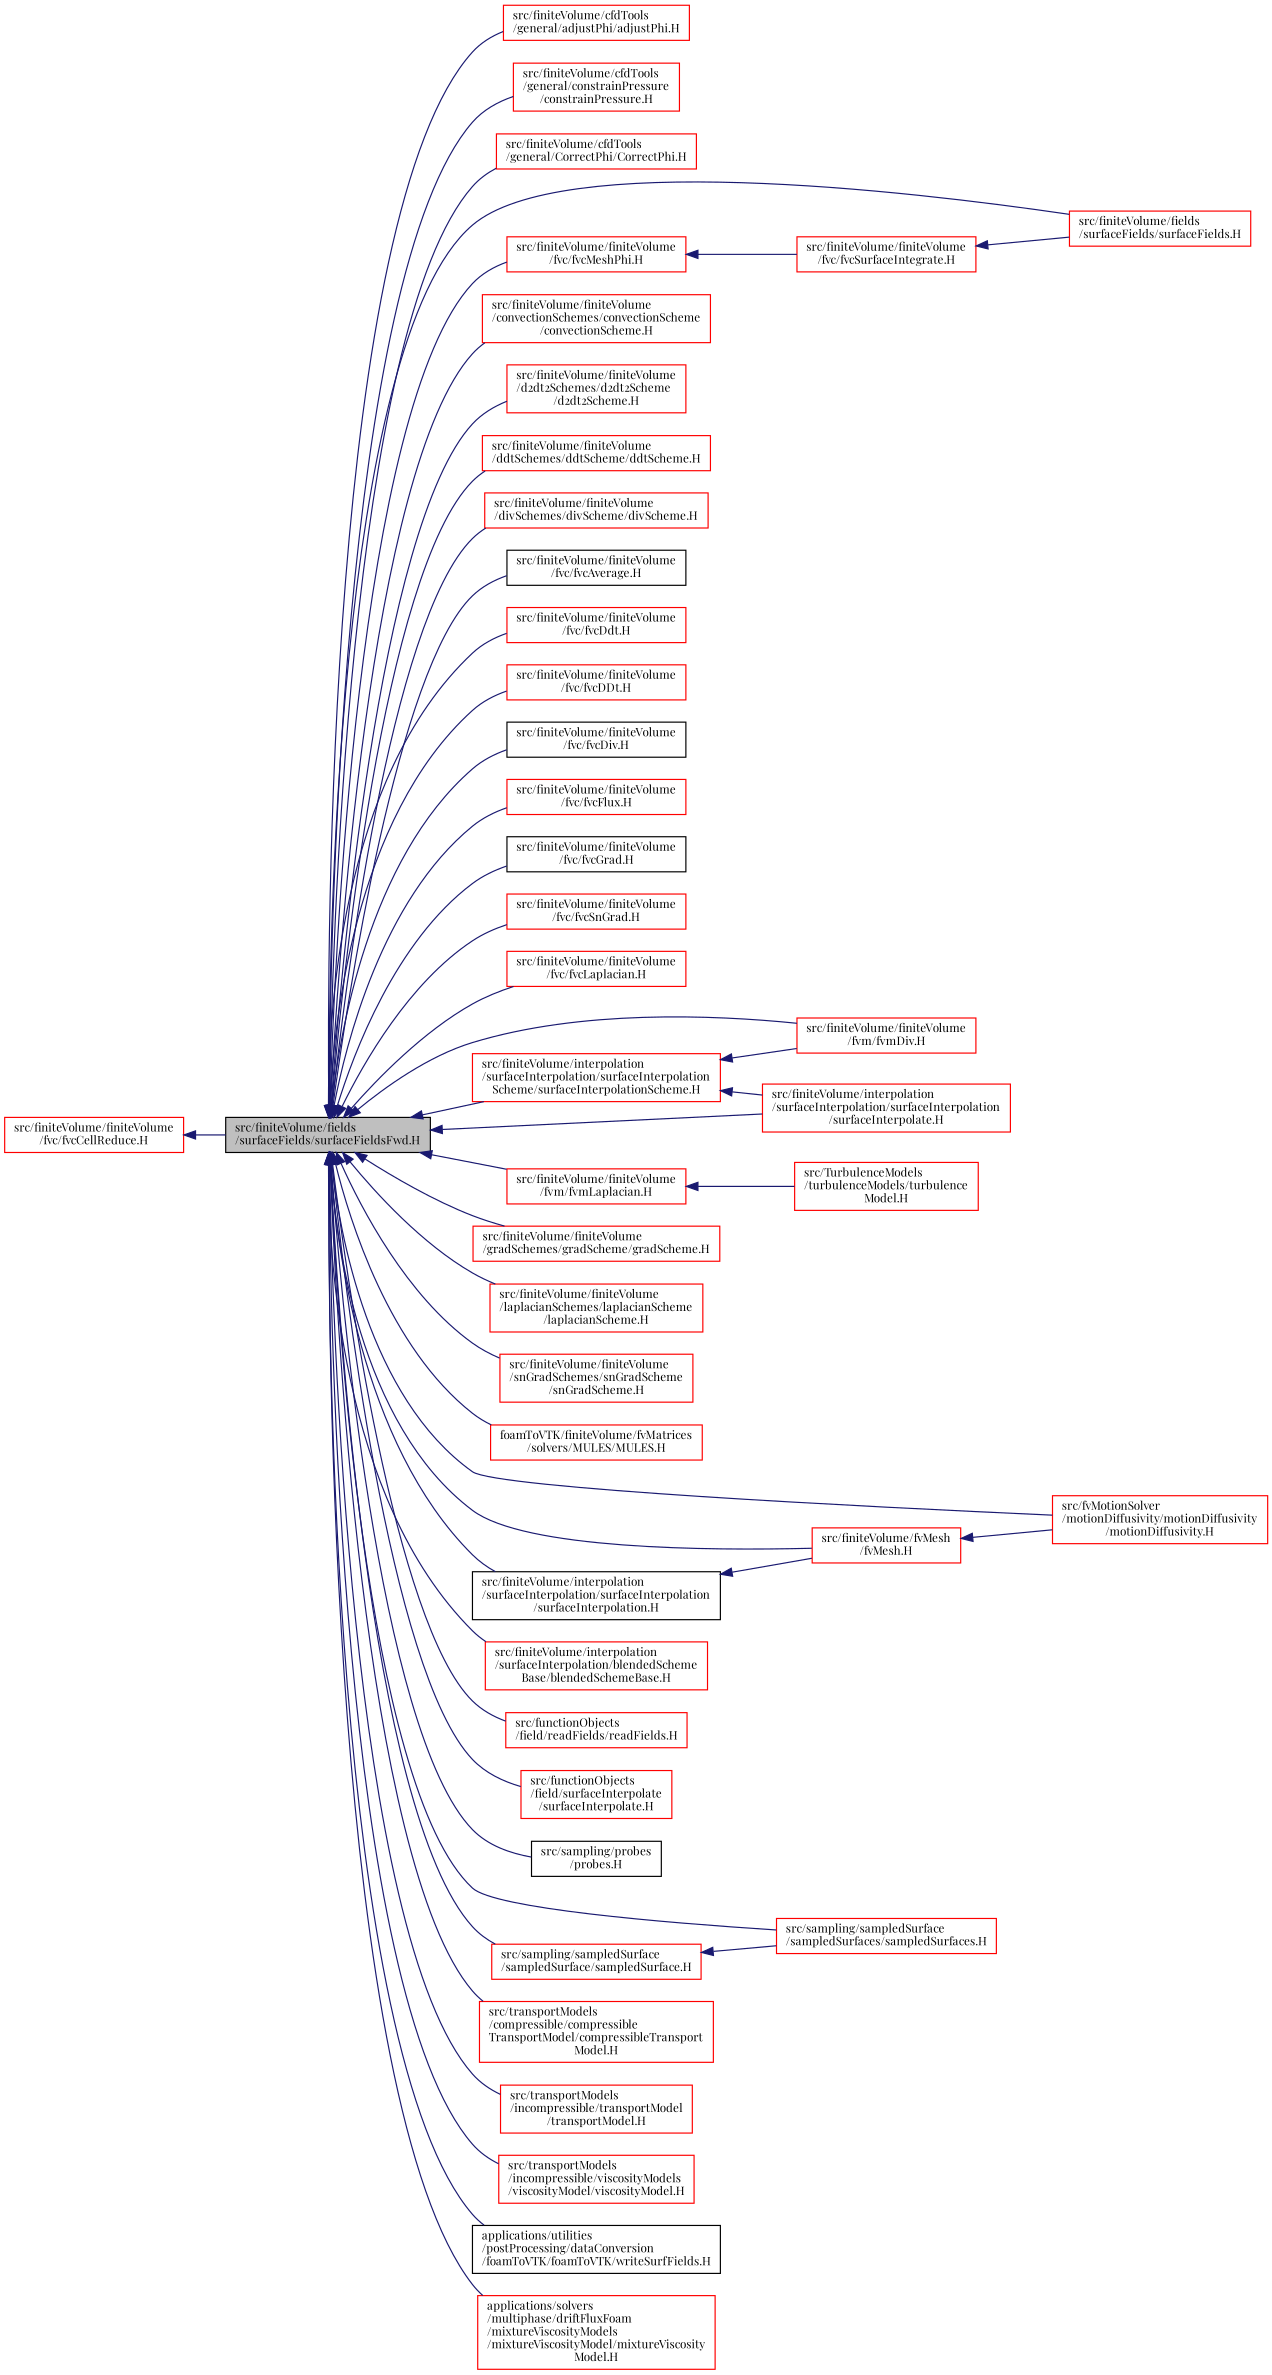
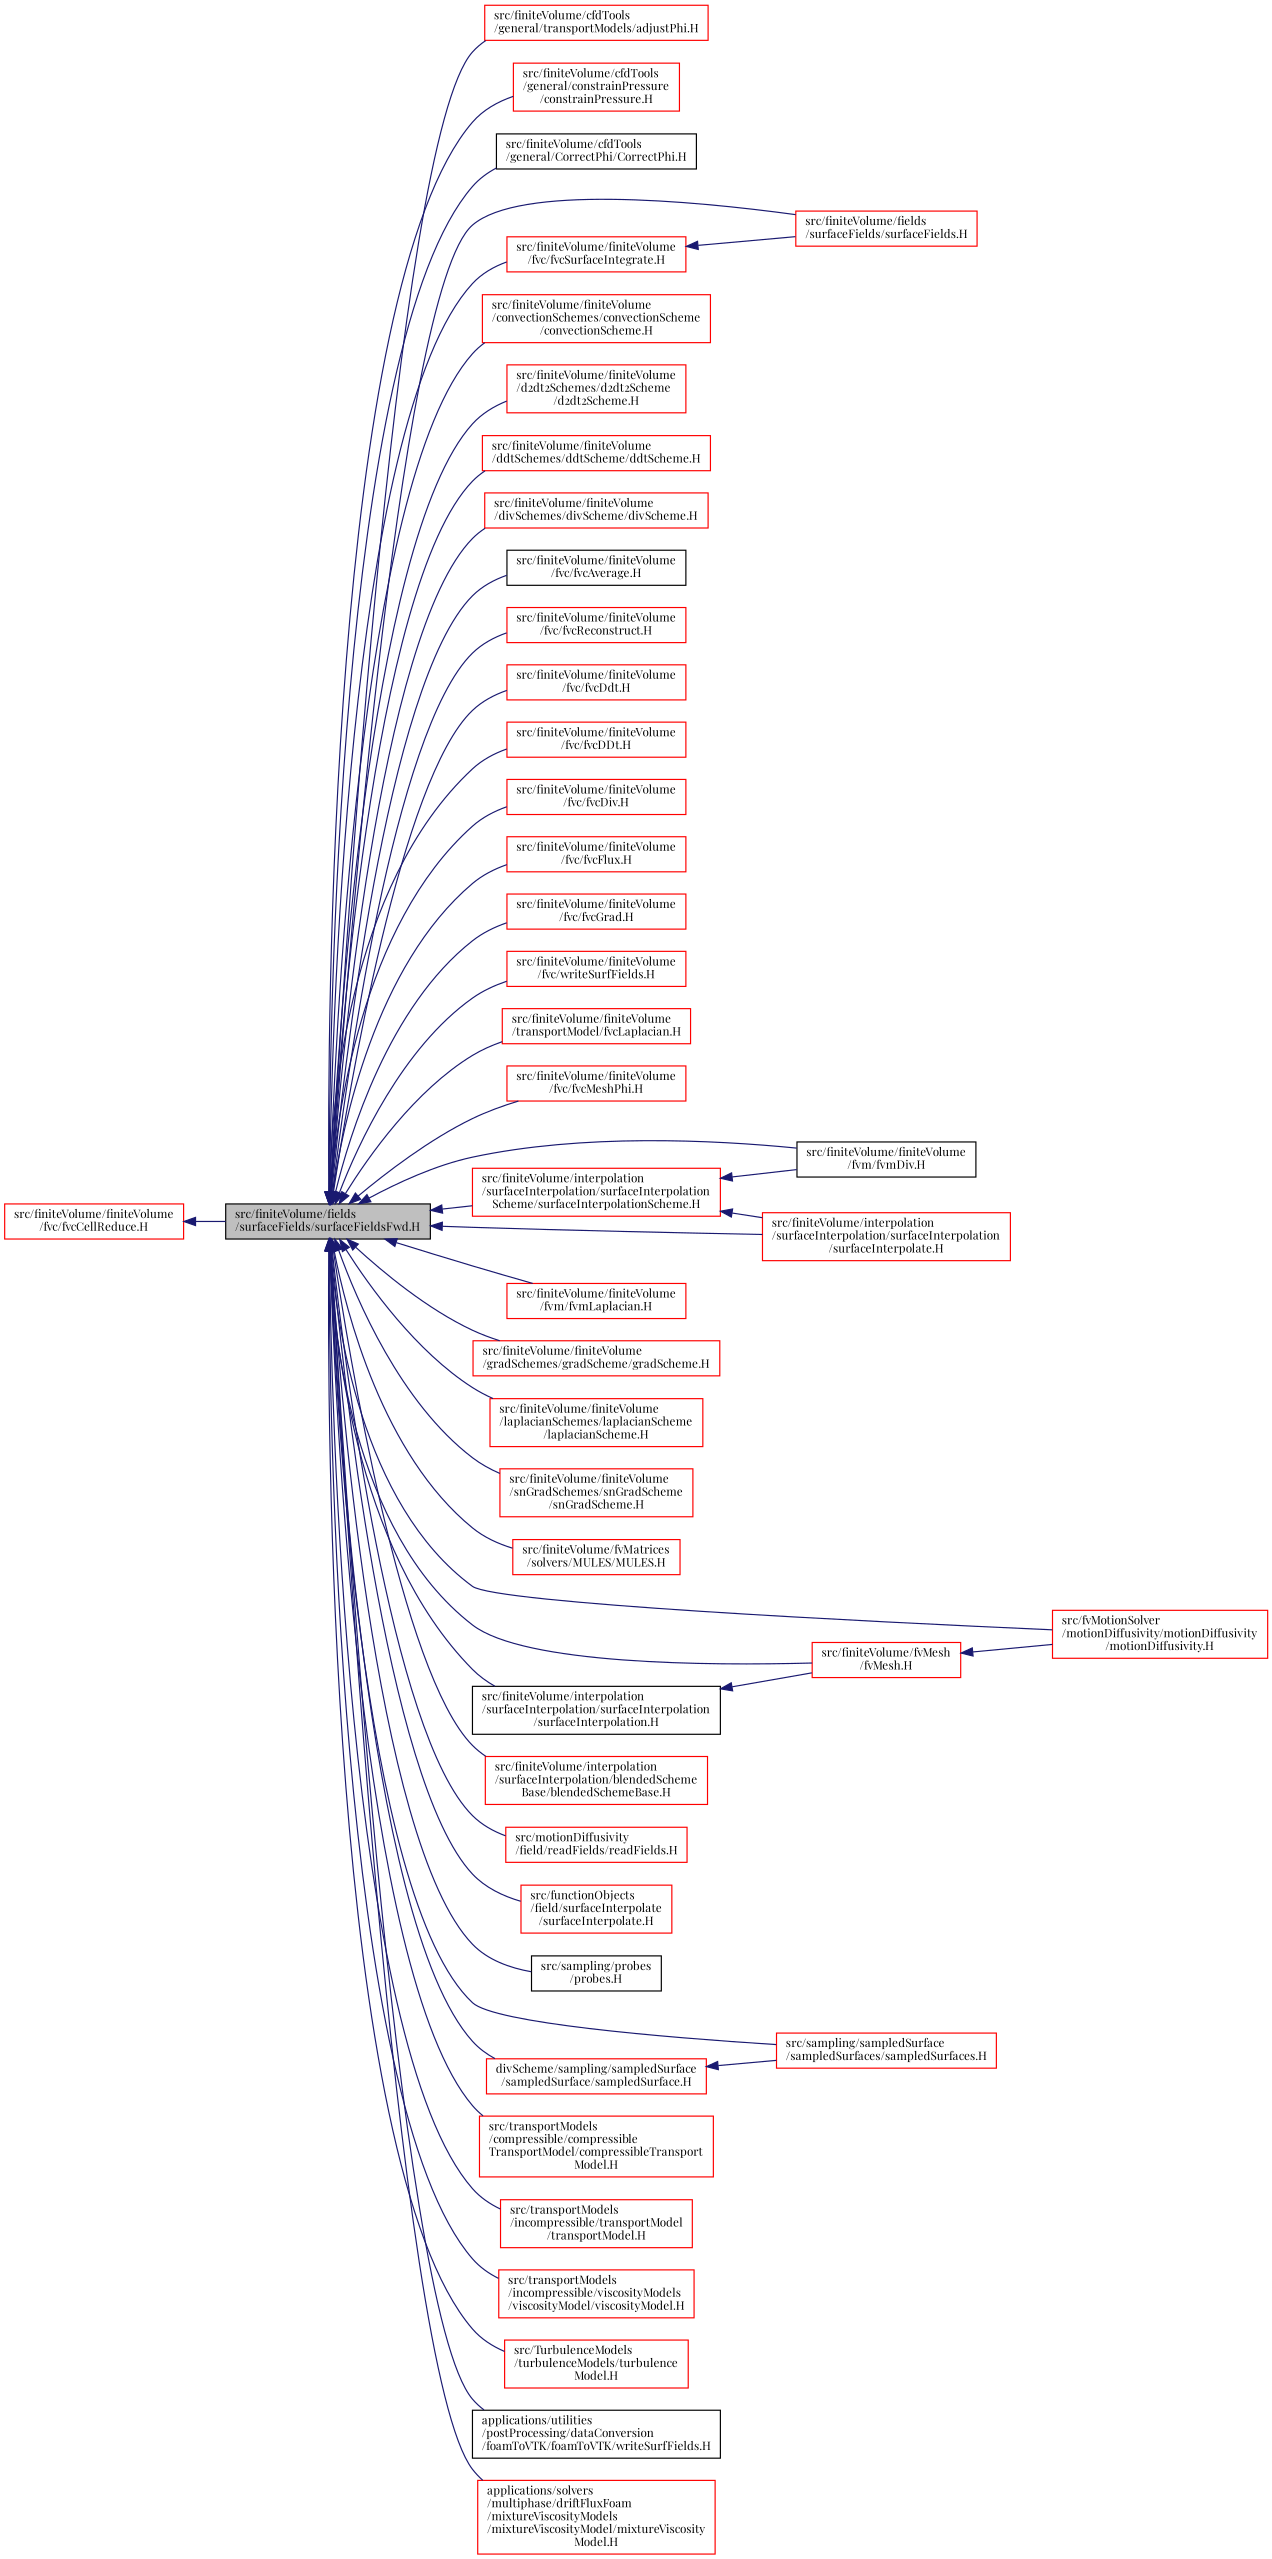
node "src/finiteVolume/cfdTools /general/adjustPhi/adjustPhi.H": label "src/finiteVolume/cfdTools /general/adjustPhi/adjustPhi.H" -> "src/finiteVolume/cfdTools /general/transportModels/adjustPhi.H"
node "src/finiteVolume/cfdTools /general/CorrectPhi/CorrectPhi.H": color red -> black
edge "src/finiteVolume/finiteVolume /fvc/fvcSurfaceIntegrate.H" -> "src/finiteVolume/finiteVolume /fvc/fvcMeshPhi.H": now "src/finiteVolume/finiteVolume /fvc/fvcSurfaceIntegrate.H" -> "src/finiteVolume/fields /surfaceFields/surfaceFieldsFwd.H"
node "src/finiteVolume/finiteVolume /fvc/fvcReconstruct.H": added
node "src/finiteVolume/finiteVolume /fvc/fvcDiv.H": color black -> red
node "src/finiteVolume/finiteVolume /fvc/fvcGrad.H": color black -> red
node "src/finiteVolume/finiteVolume /fvc/fvcSnGrad.H": label "src/finiteVolume/finiteVolume /fvc/fvcSnGrad.H" -> "src/finiteVolume/finiteVolume /fvc/writeSurfFields.H"
node "src/finiteVolume/finiteVolume /fvc/fvcLaplacian.H": label "src/finiteVolume/finiteVolume /fvc/fvcLaplacian.H" -> "src/finiteVolume/finiteVolume /transportModel/fvcLaplacian.H"
node "src/finiteVolume/finiteVolume /fvm/fvmDiv.H": color red -> black
edge "src/TurbulenceModels /turbulenceModels/turbulence Model.H" -> "src/finiteVolume/finiteVolume /fvm/fvmLaplacian.H": now "src/TurbulenceModels /turbulenceModels/turbulence Model.H" -> "src/finiteVolume/fields /surfaceFields/surfaceFieldsFwd.H"
node "foamToVTK/finiteVolume/fvMatrices /solvers/MULES/MULES.H": label "foamToVTK/finiteVolume/fvMatrices /solvers/MULES/MULES.H" -> "src/finiteVolume/fvMatrices /solvers/MULES/MULES.H"
node "src/functionObjects /field/readFields/readFields.H": label "src/functionObjects /field/readFields/readFields.H" -> "src/motionDiffusivity /field/readFields/readFields.H"
node "src/sampling/sampledSurface /sampledSurface/sampledSurface.H": label "src/sampling/sampledSurface /sampledSurface/sampledSurface.H" -> "divScheme/sampling/sampledSurface /sampledSurface/sampledSurface.H"
